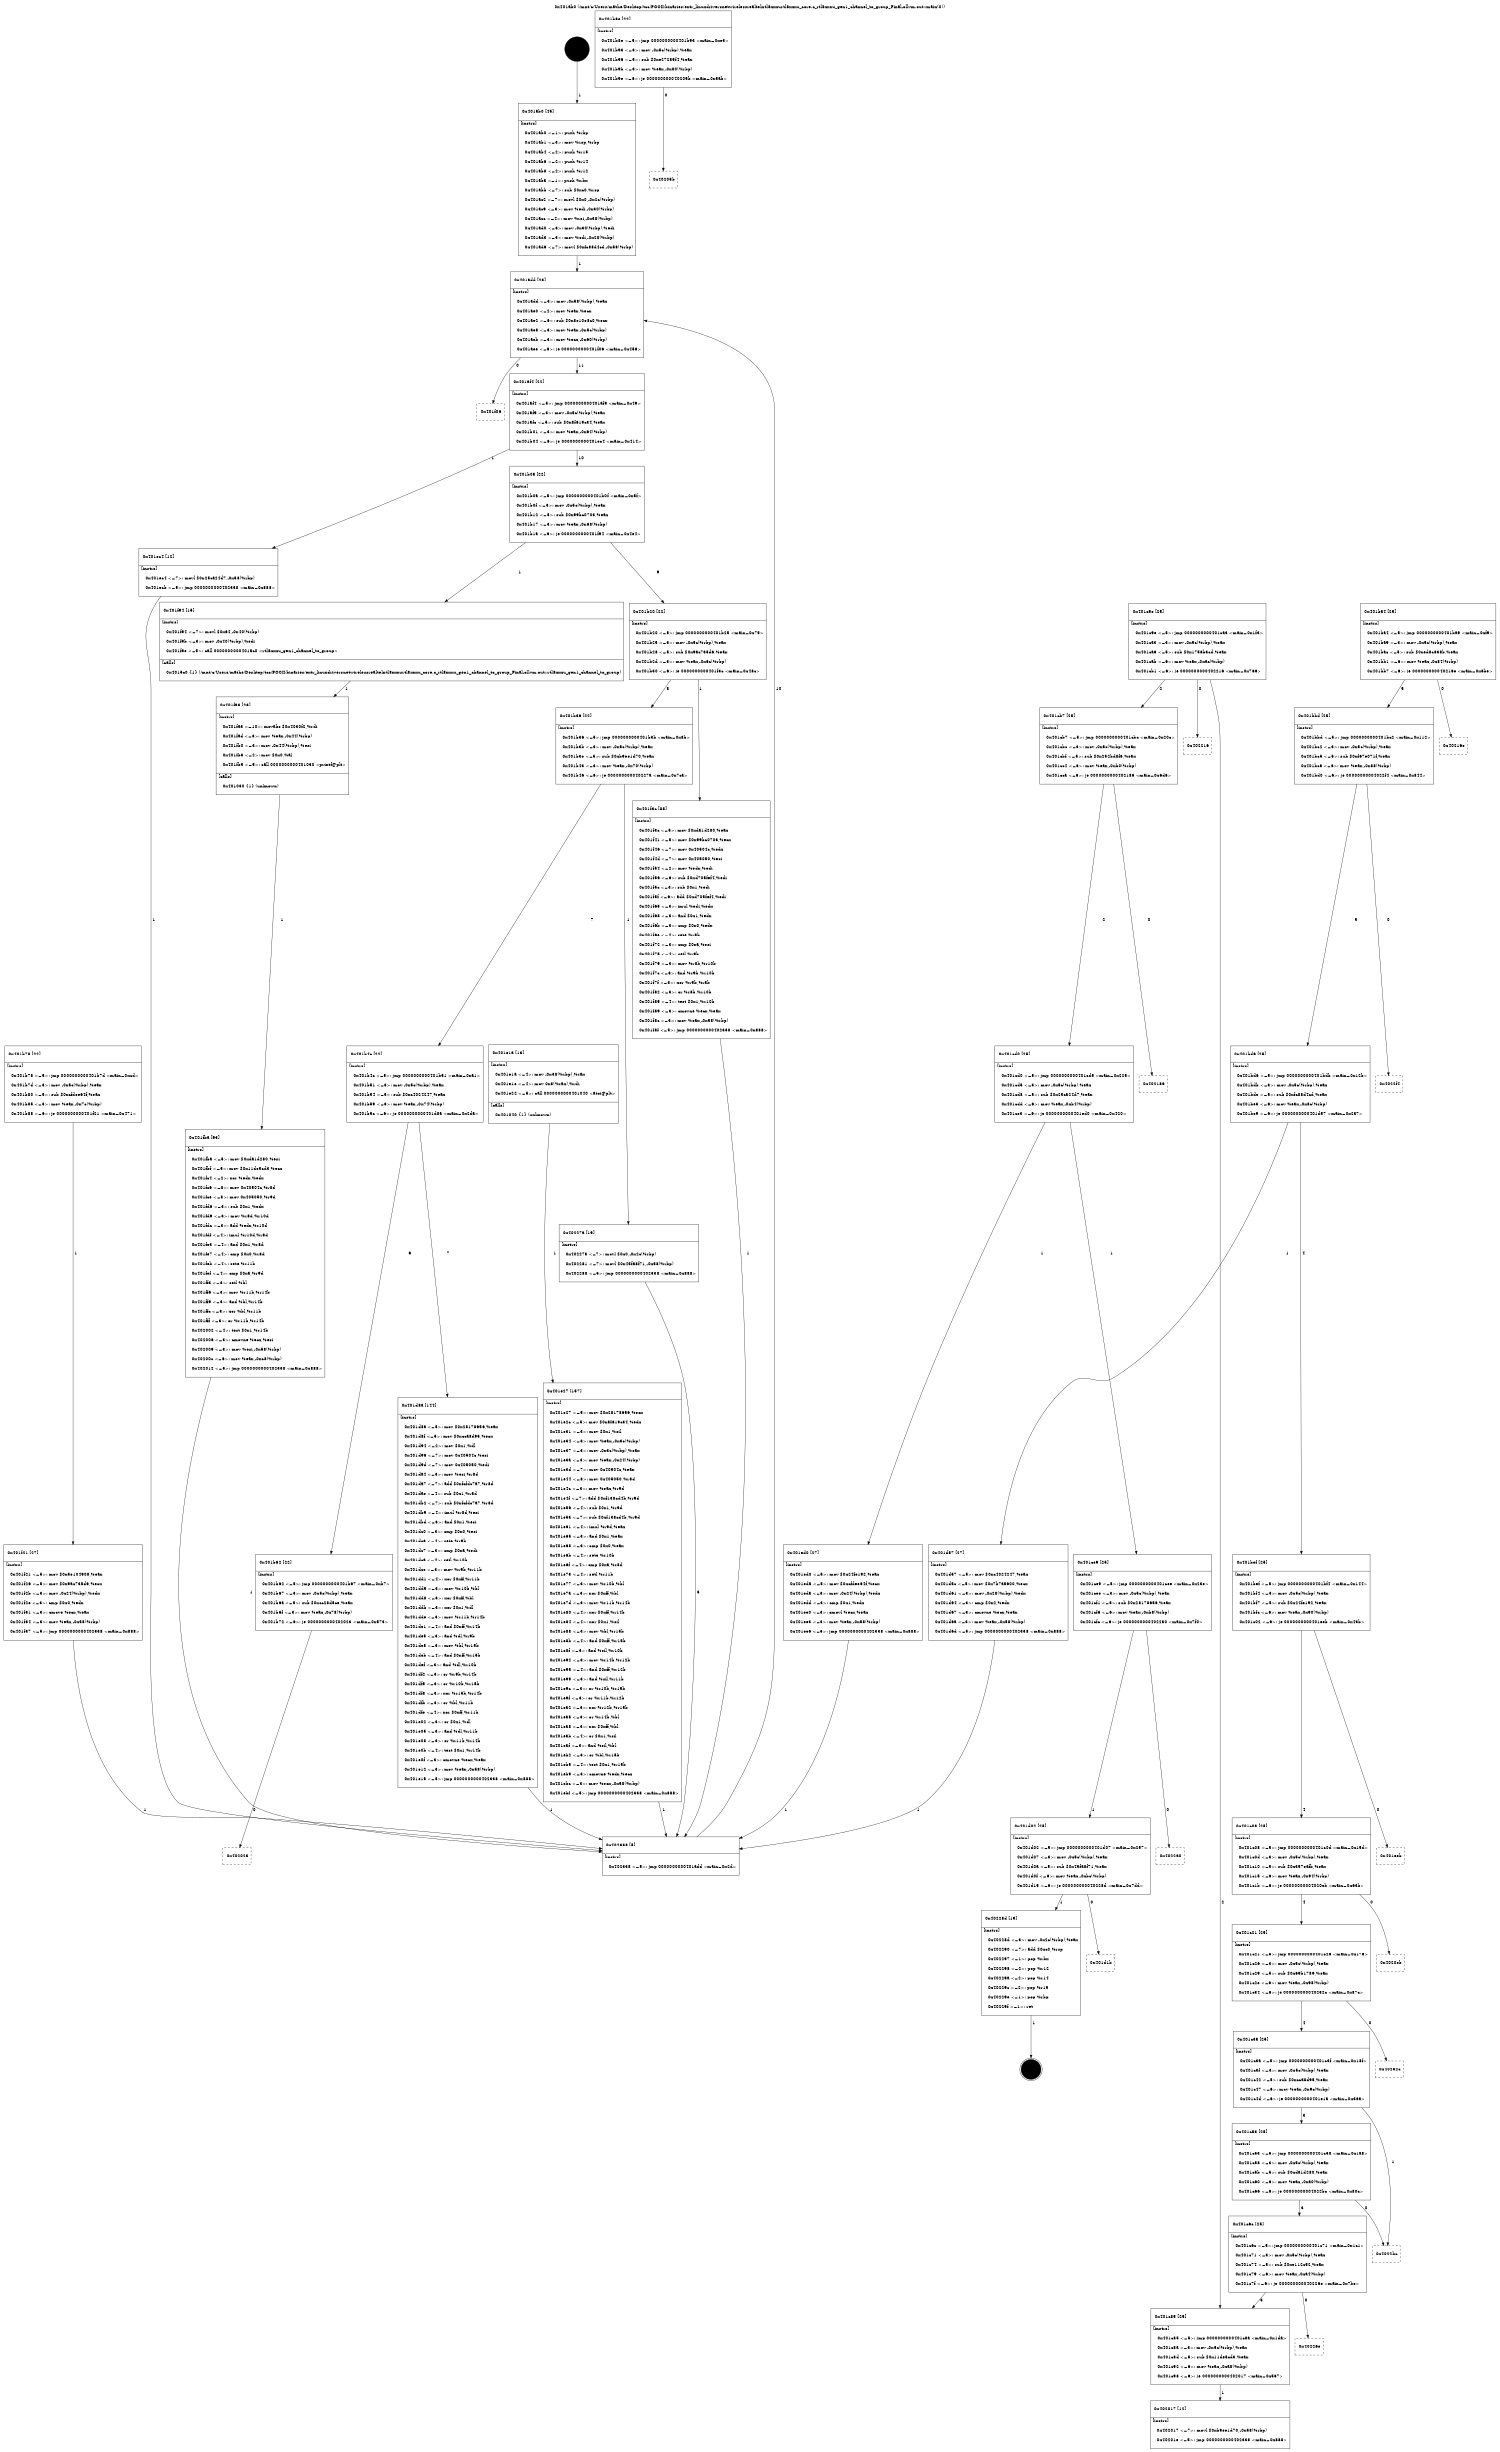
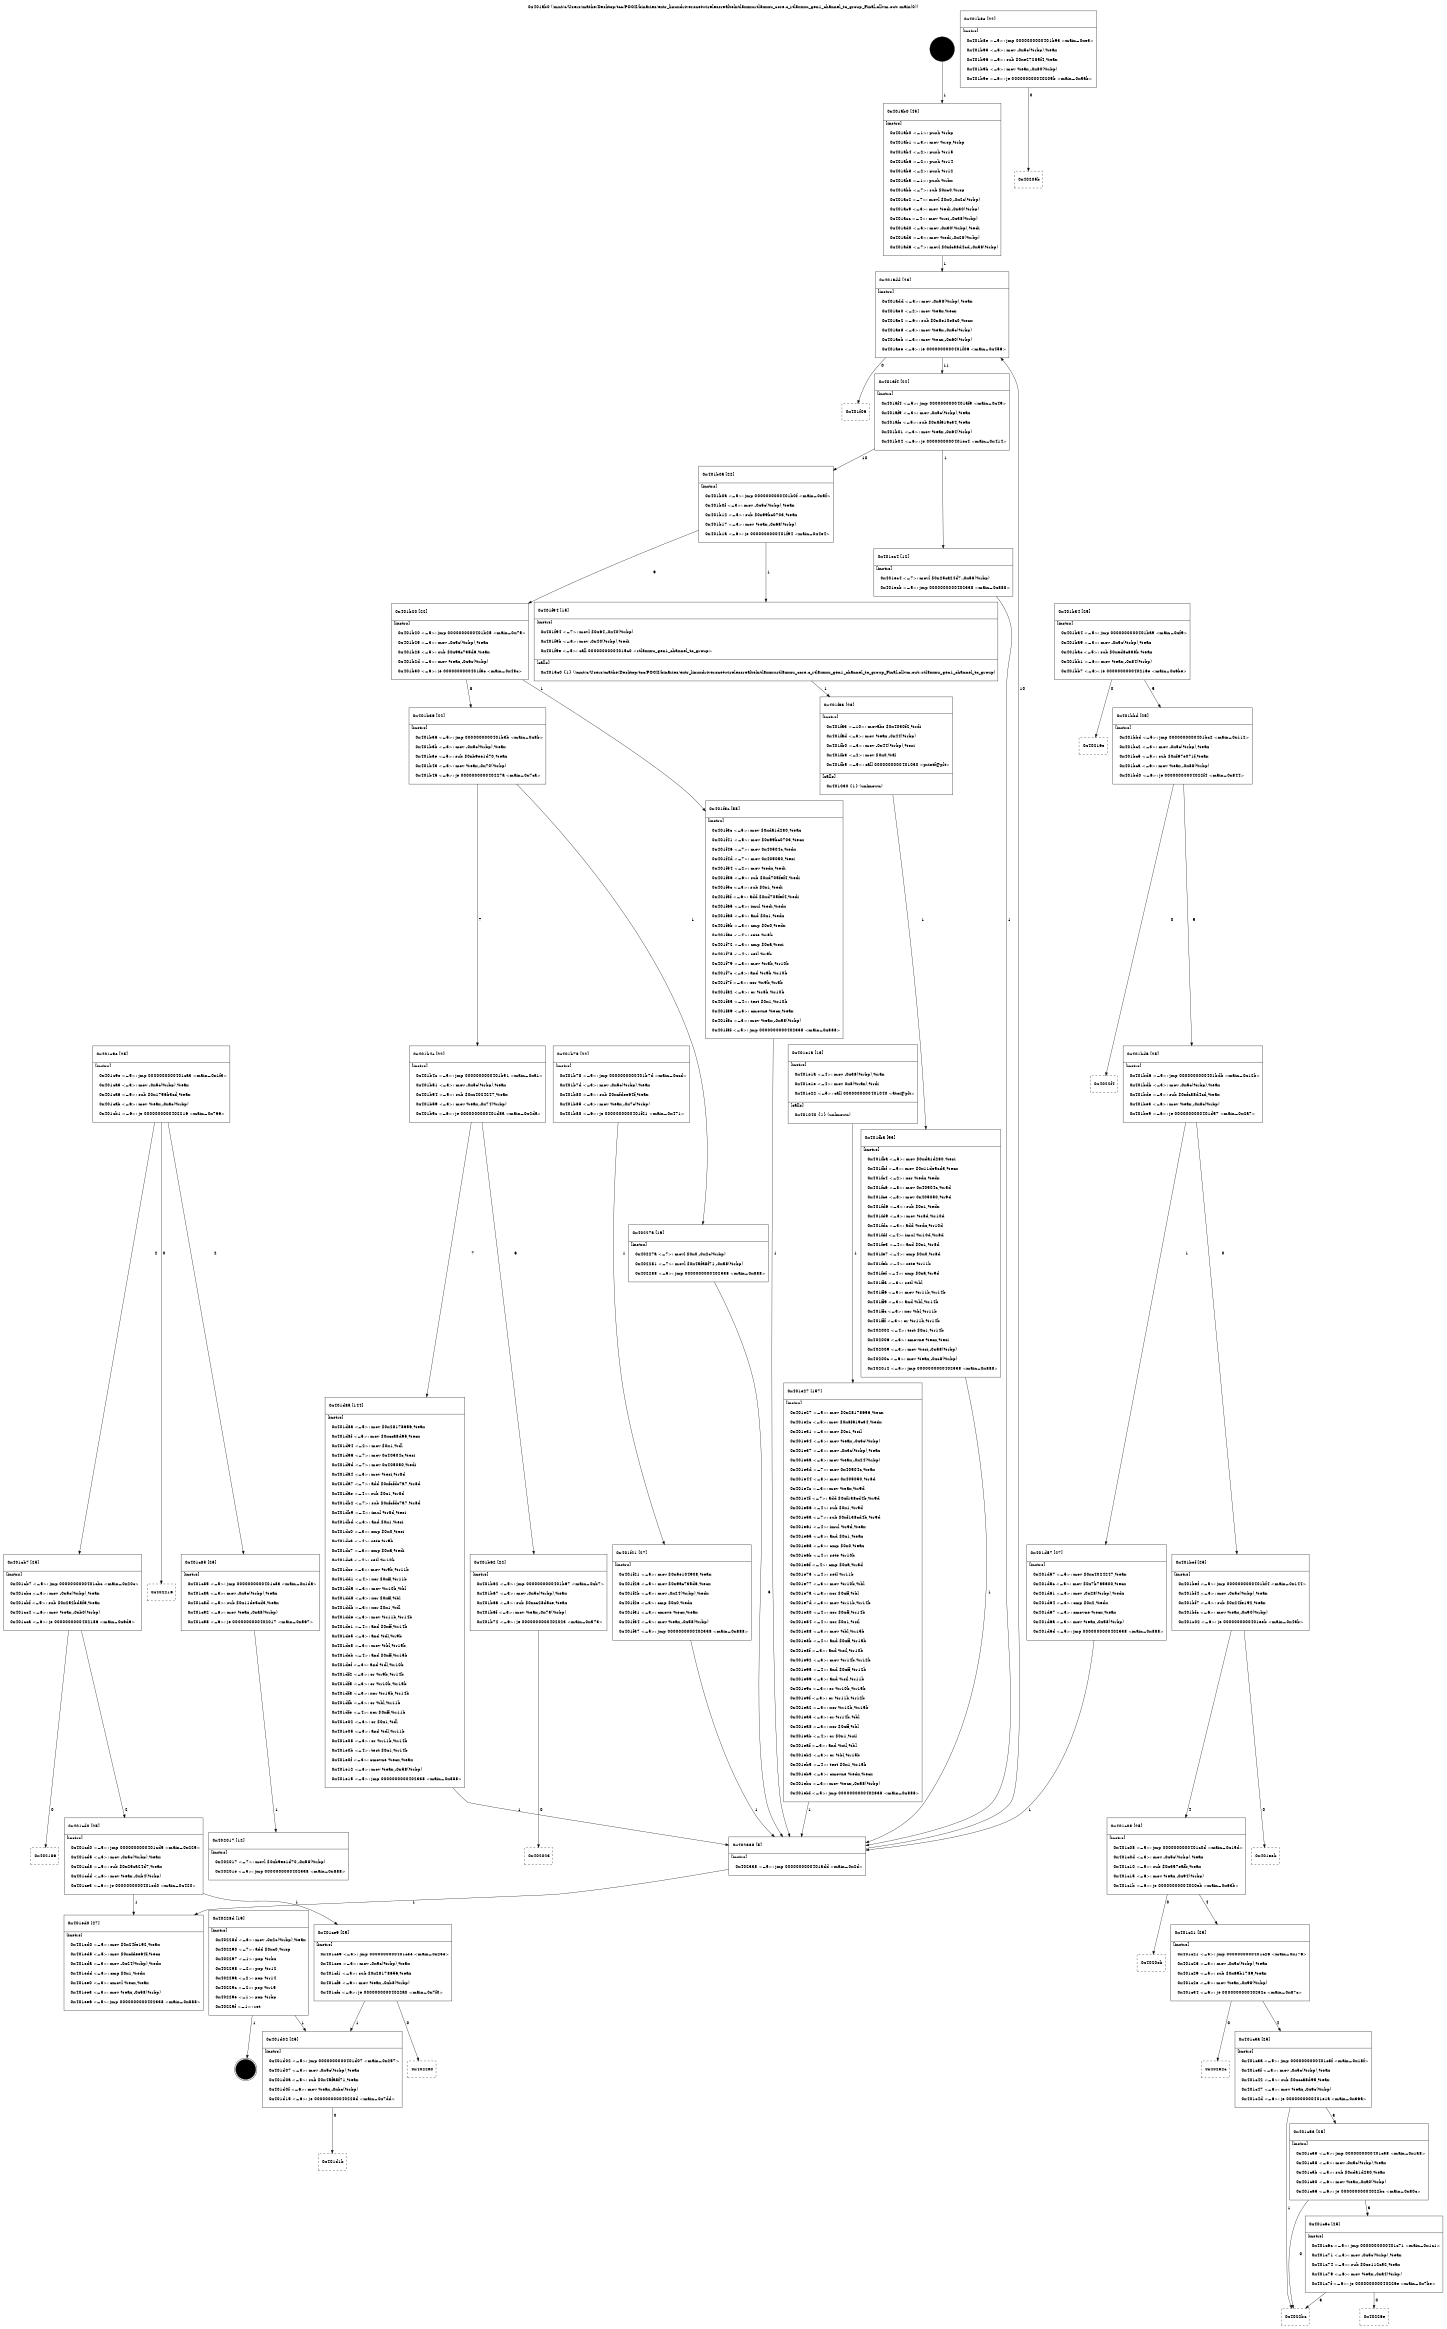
edge "0x401bd6 [25]" -> "0x401bef [25]": label " 4" -> " 0"
edge "0x401ed0 [27]" -> "0x402338 [5]": reversed
edge "0x401d02 [25]" -> "0x40228d [19]": reversed
edge "0x401c6c [25]" -> "0x401c85 [25]": now "0x401c6c [25]" -> "0x4022bc"
